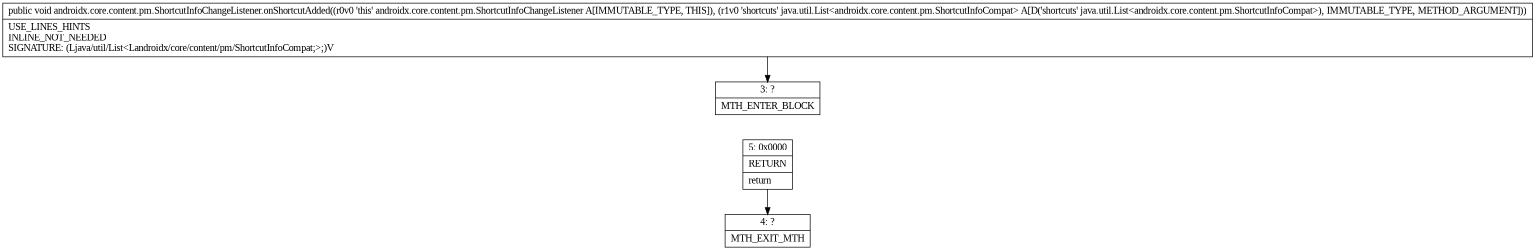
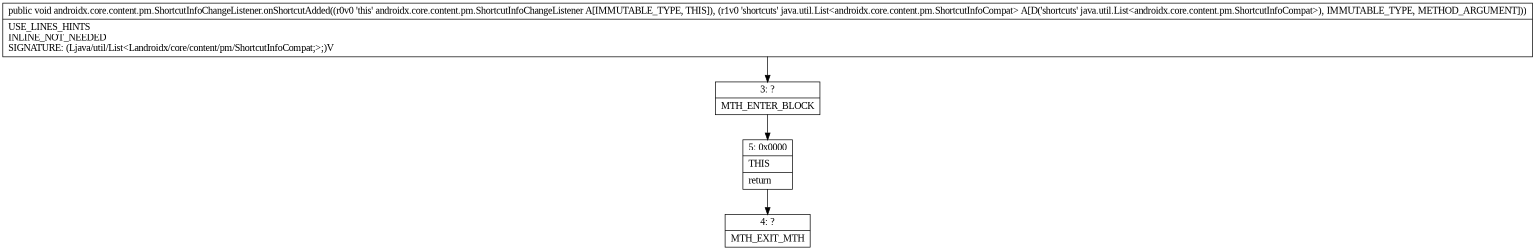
edge "3: ?" -> "5: 0x0000": added
node "5: 0x0000": text "RETURN" -> "THIS"
